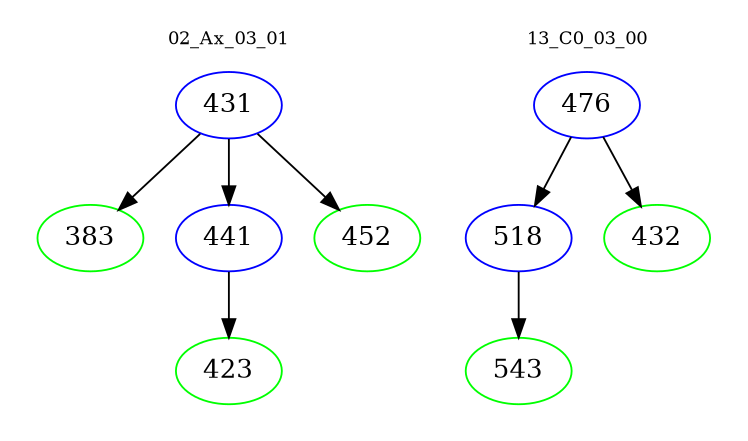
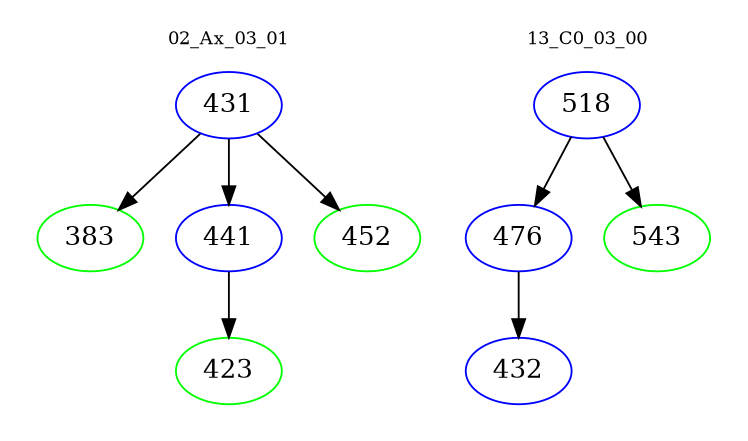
edge "476" -> "518": reversed
node "432": color green -> blue
